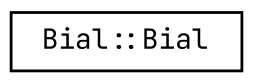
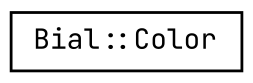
node "Bial::Bial": label "Bial::Bial" -> "Bial::Color"
